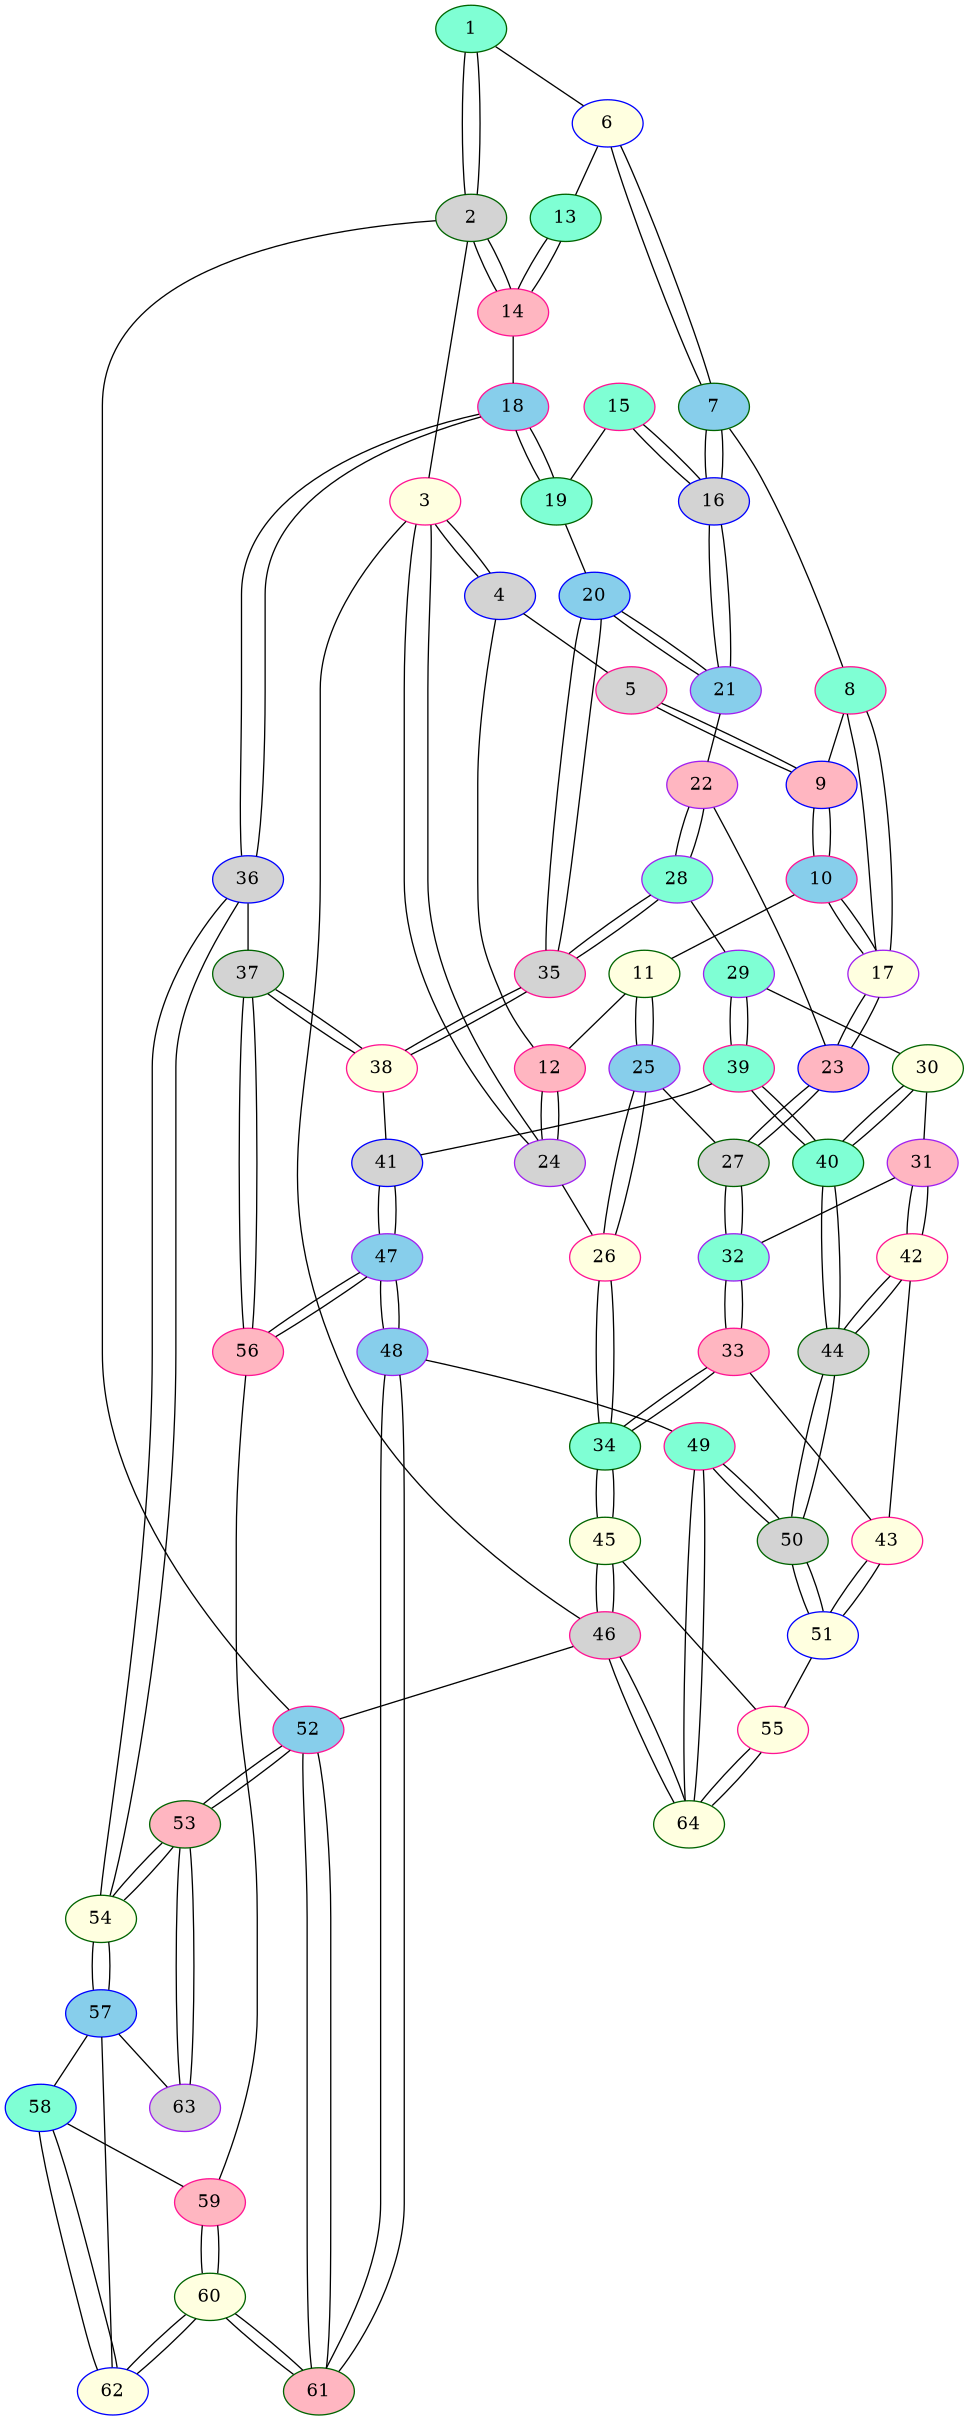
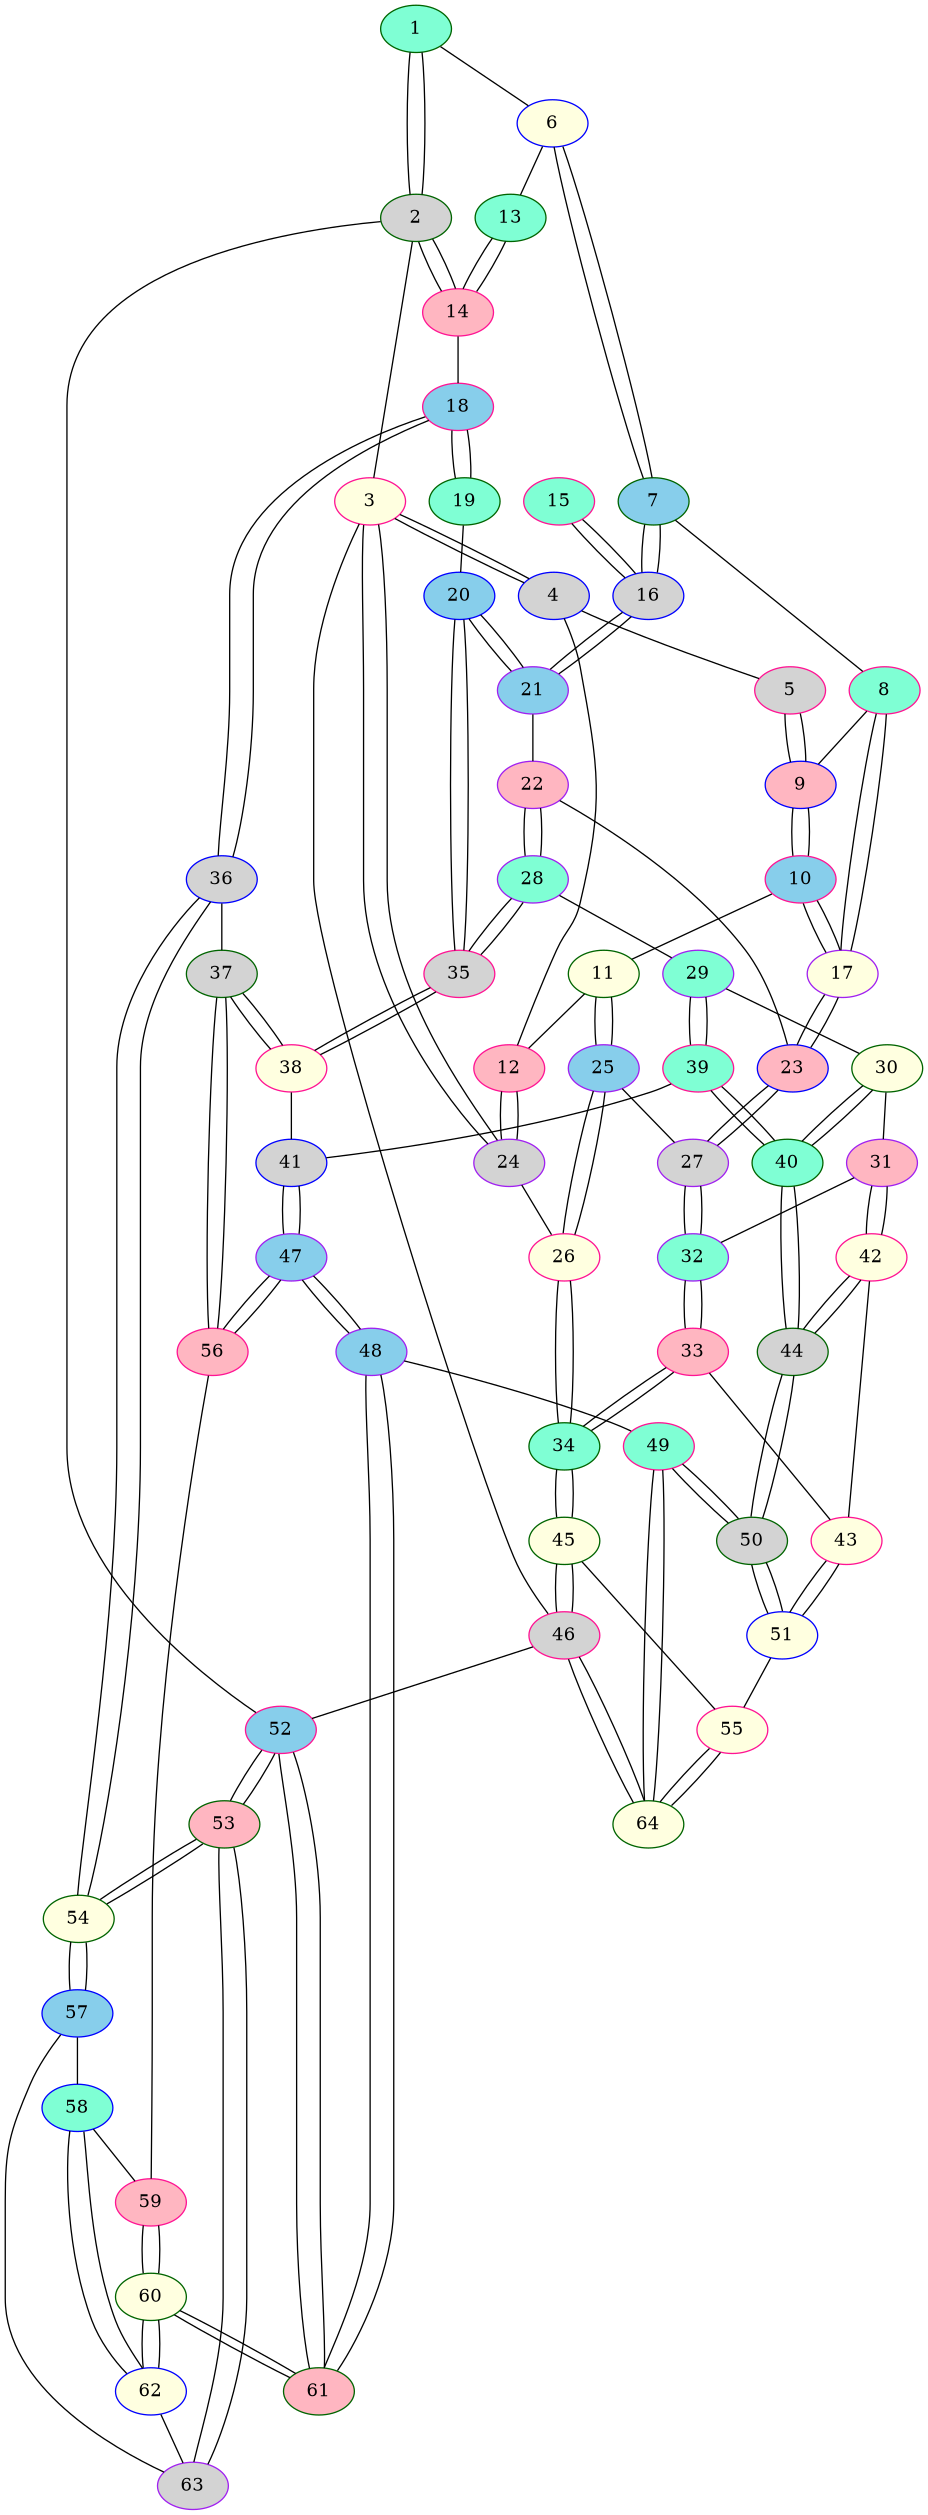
edge "15" -- "19": removed
node "27": color darkgreen -> purple
edge "57" -- "62": now "63" -- "62"
